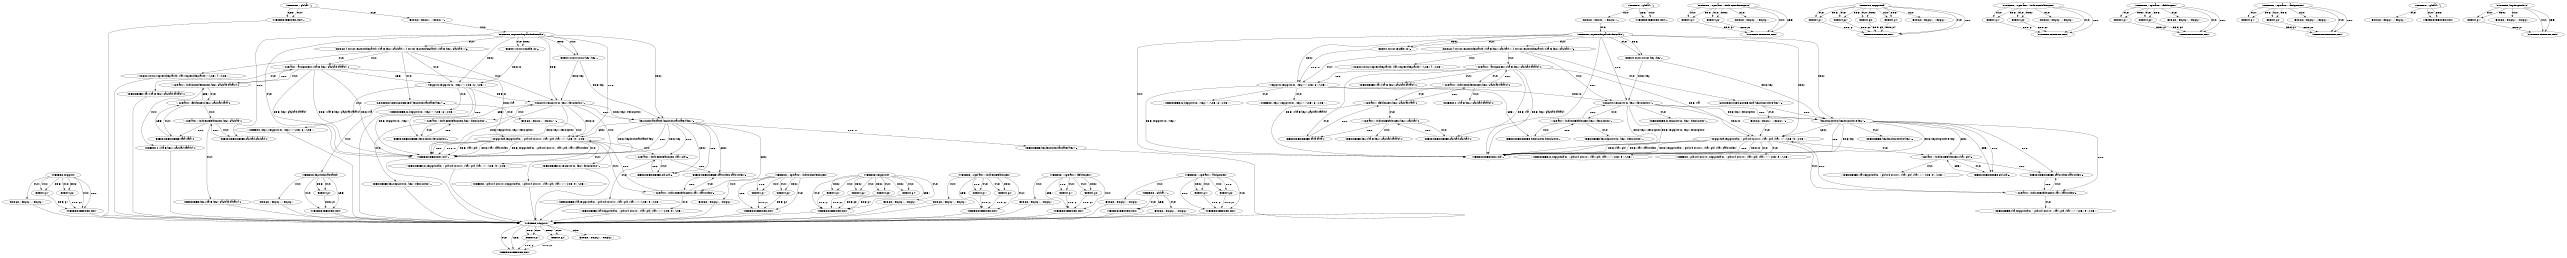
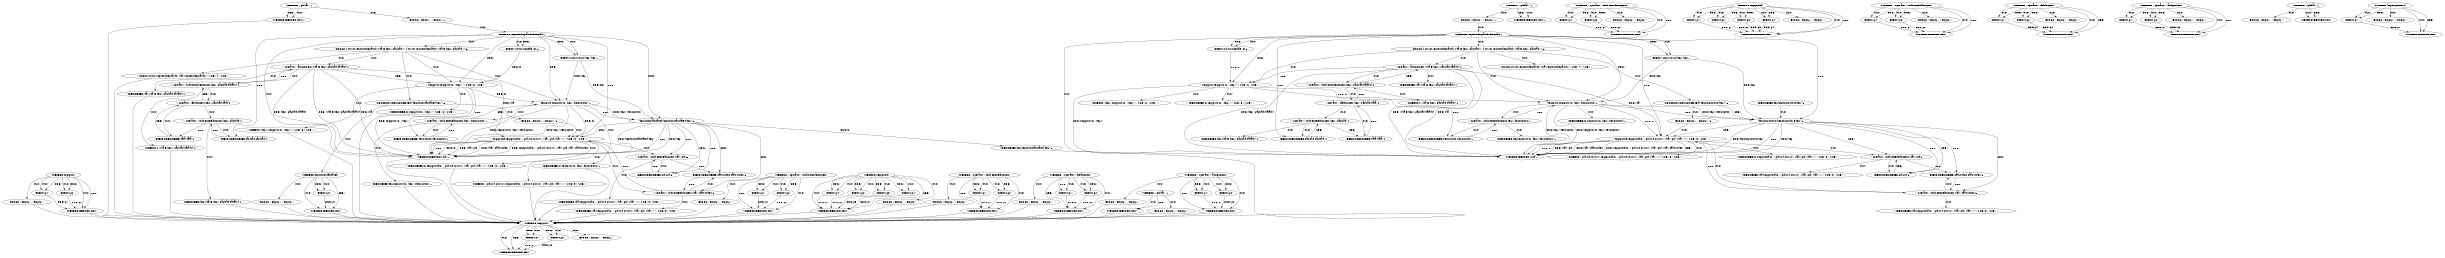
edge "(key_is_positive,key_is_positive(key))" -> "(IDENTIFIER,key,key_is_positive(key))": reversed
